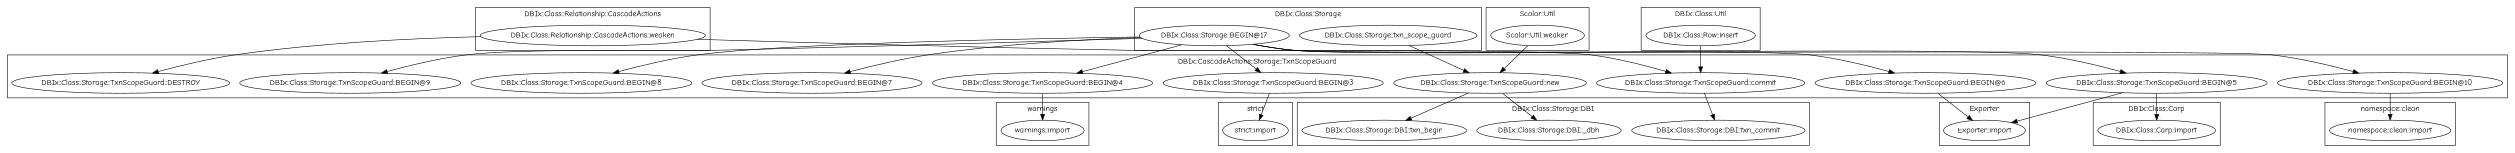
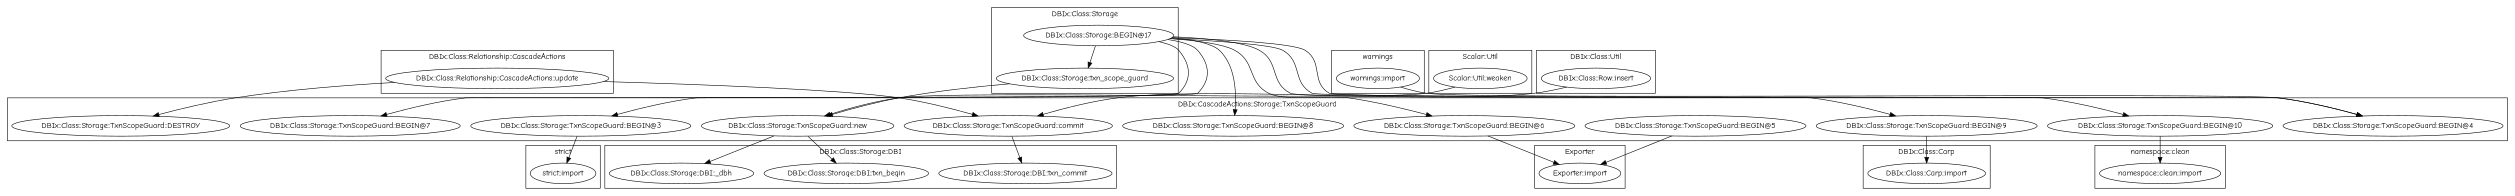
node "DBIx::Class::Relationship::CascadeActions::weaken": label "DBIx::Class::Relationship::CascadeActions::weaken" -> "DBIx::Class::Relationship::CascadeActions::update"
edge "DBIx::Class::Storage::BEGIN@17" -> "DBIx::Class::Storage::TxnScopeGuard::BEGIN@5": now "DBIx::Class::Storage::BEGIN@17" -> "DBIx::Class::Storage::txn_scope_guard"
edge "DBIx::Class::Storage::TxnScopeGuard::BEGIN@4" -> "warnings::import": reversed
edge "DBIx::Class::Storage::TxnScopeGuard::BEGIN@5" -> "DBIx::Class::Carp::import": now "DBIx::Class::Storage::TxnScopeGuard::BEGIN@9" -> "DBIx::Class::Carp::import"
